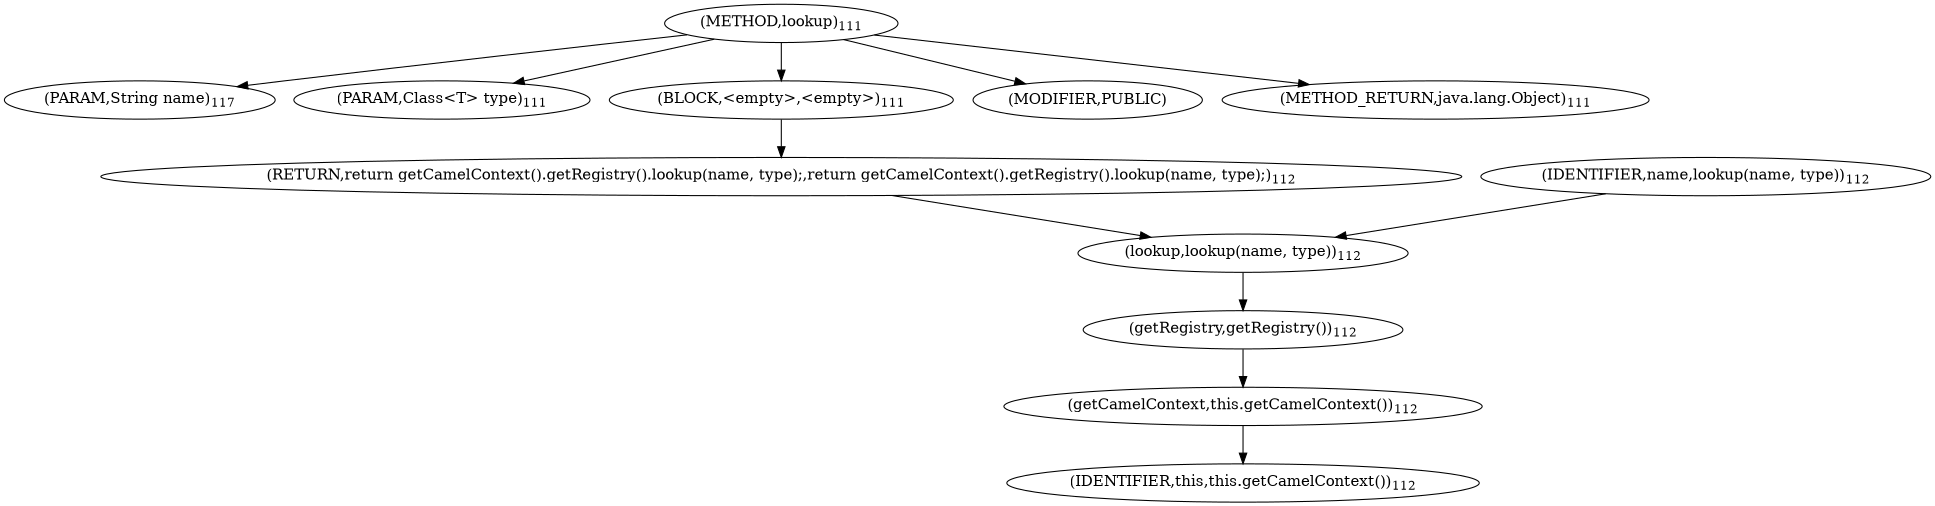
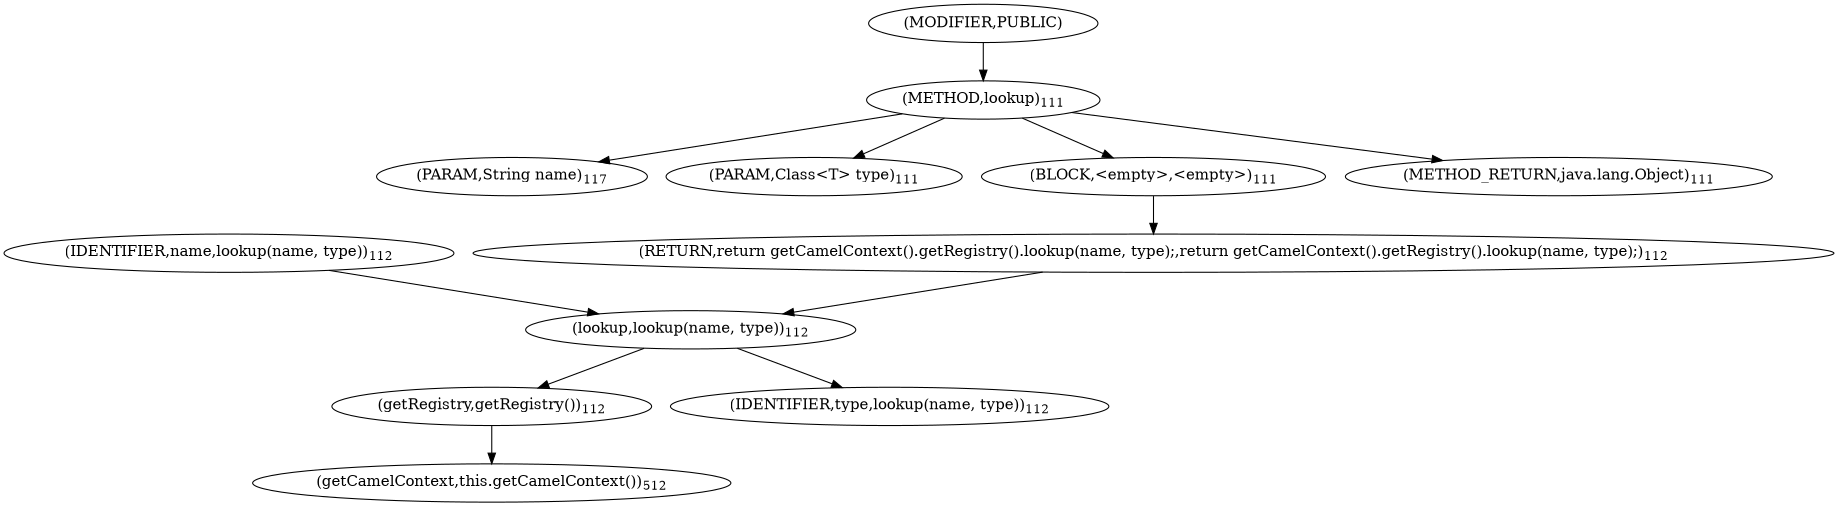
edge "(METHOD,lookup)" -> "(MODIFIER,PUBLIC)": reversed
node "(getCamelContext,this.getCamelContext())": text "112" -> "512"
node "(IDENTIFIER,type,lookup(name, type))": added
node "(IDENTIFIER,this,this.getCamelContext())": removed
